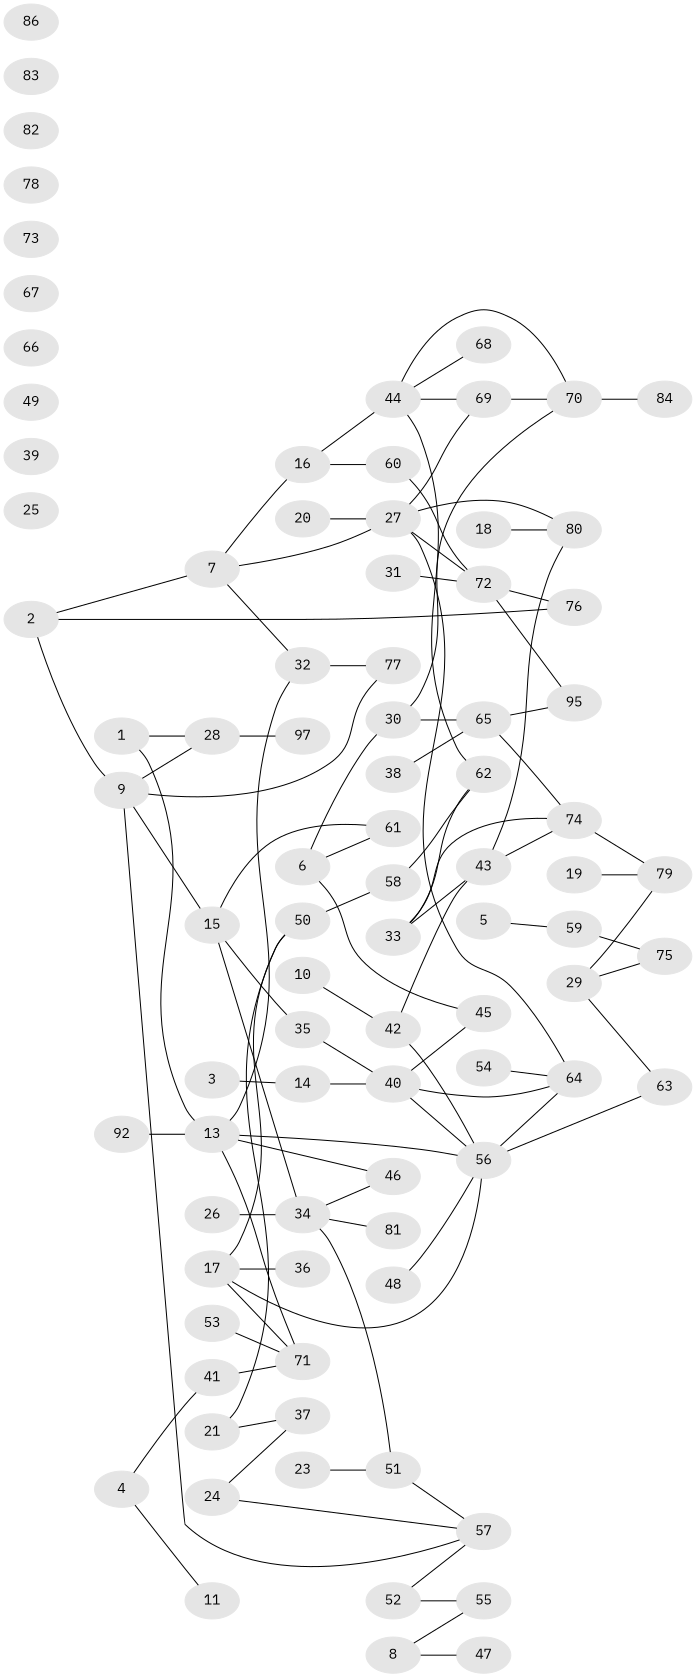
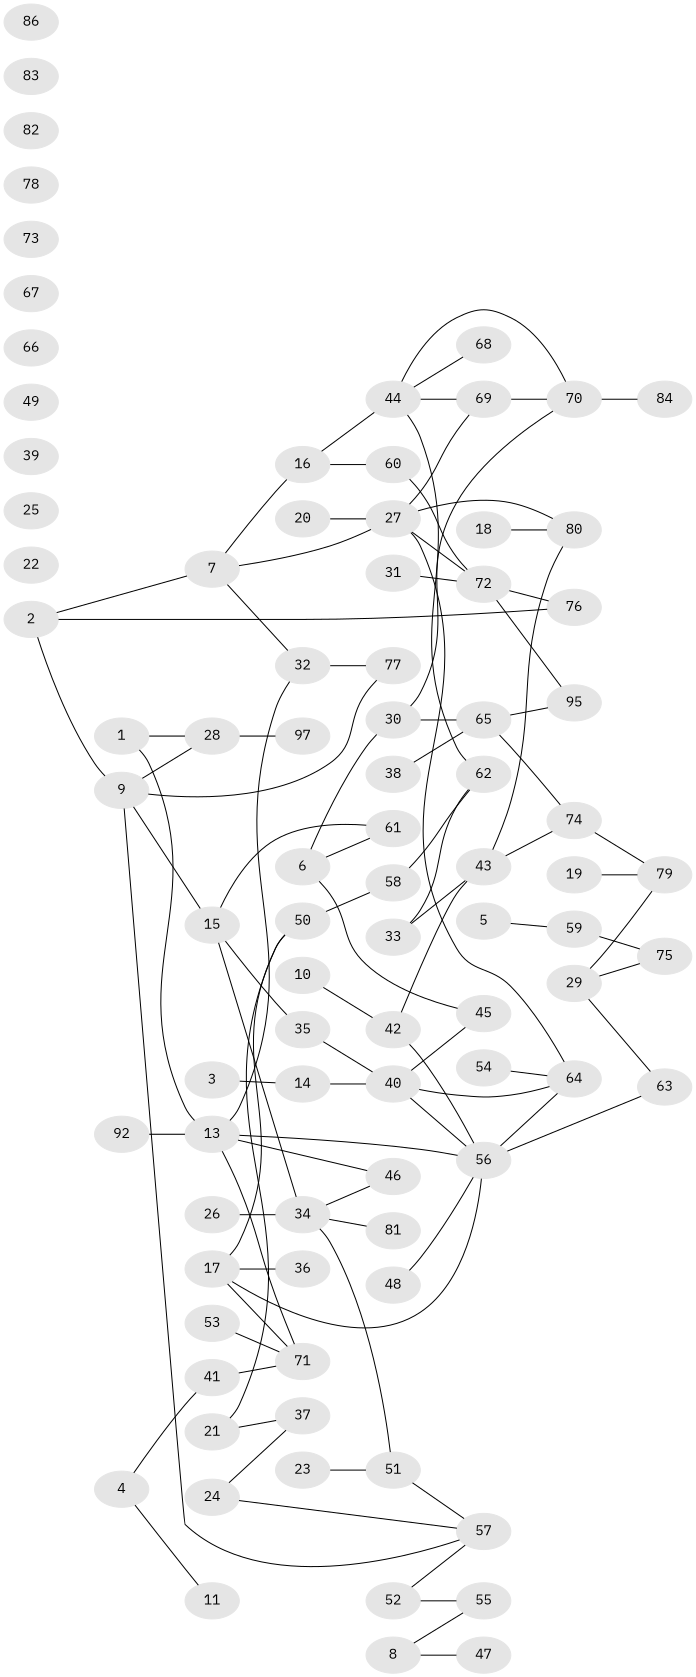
node "22": added
edge "74" -- "33": removed
